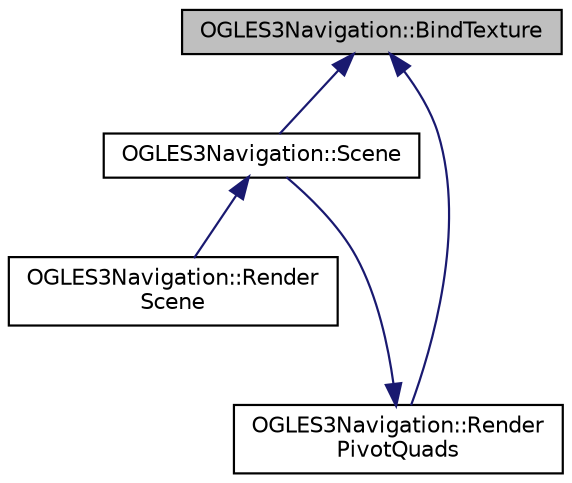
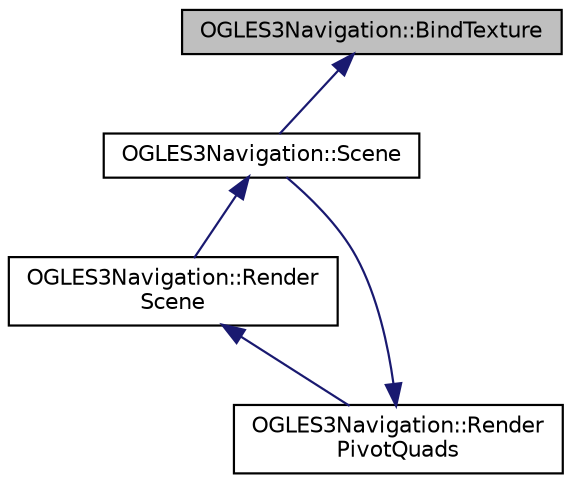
edge "OGLES3Navigation::Render PivotQuads" -> "OGLES3Navigation::BindTexture": now "OGLES3Navigation::Render PivotQuads" -> "OGLES3Navigation::Render Scene"
